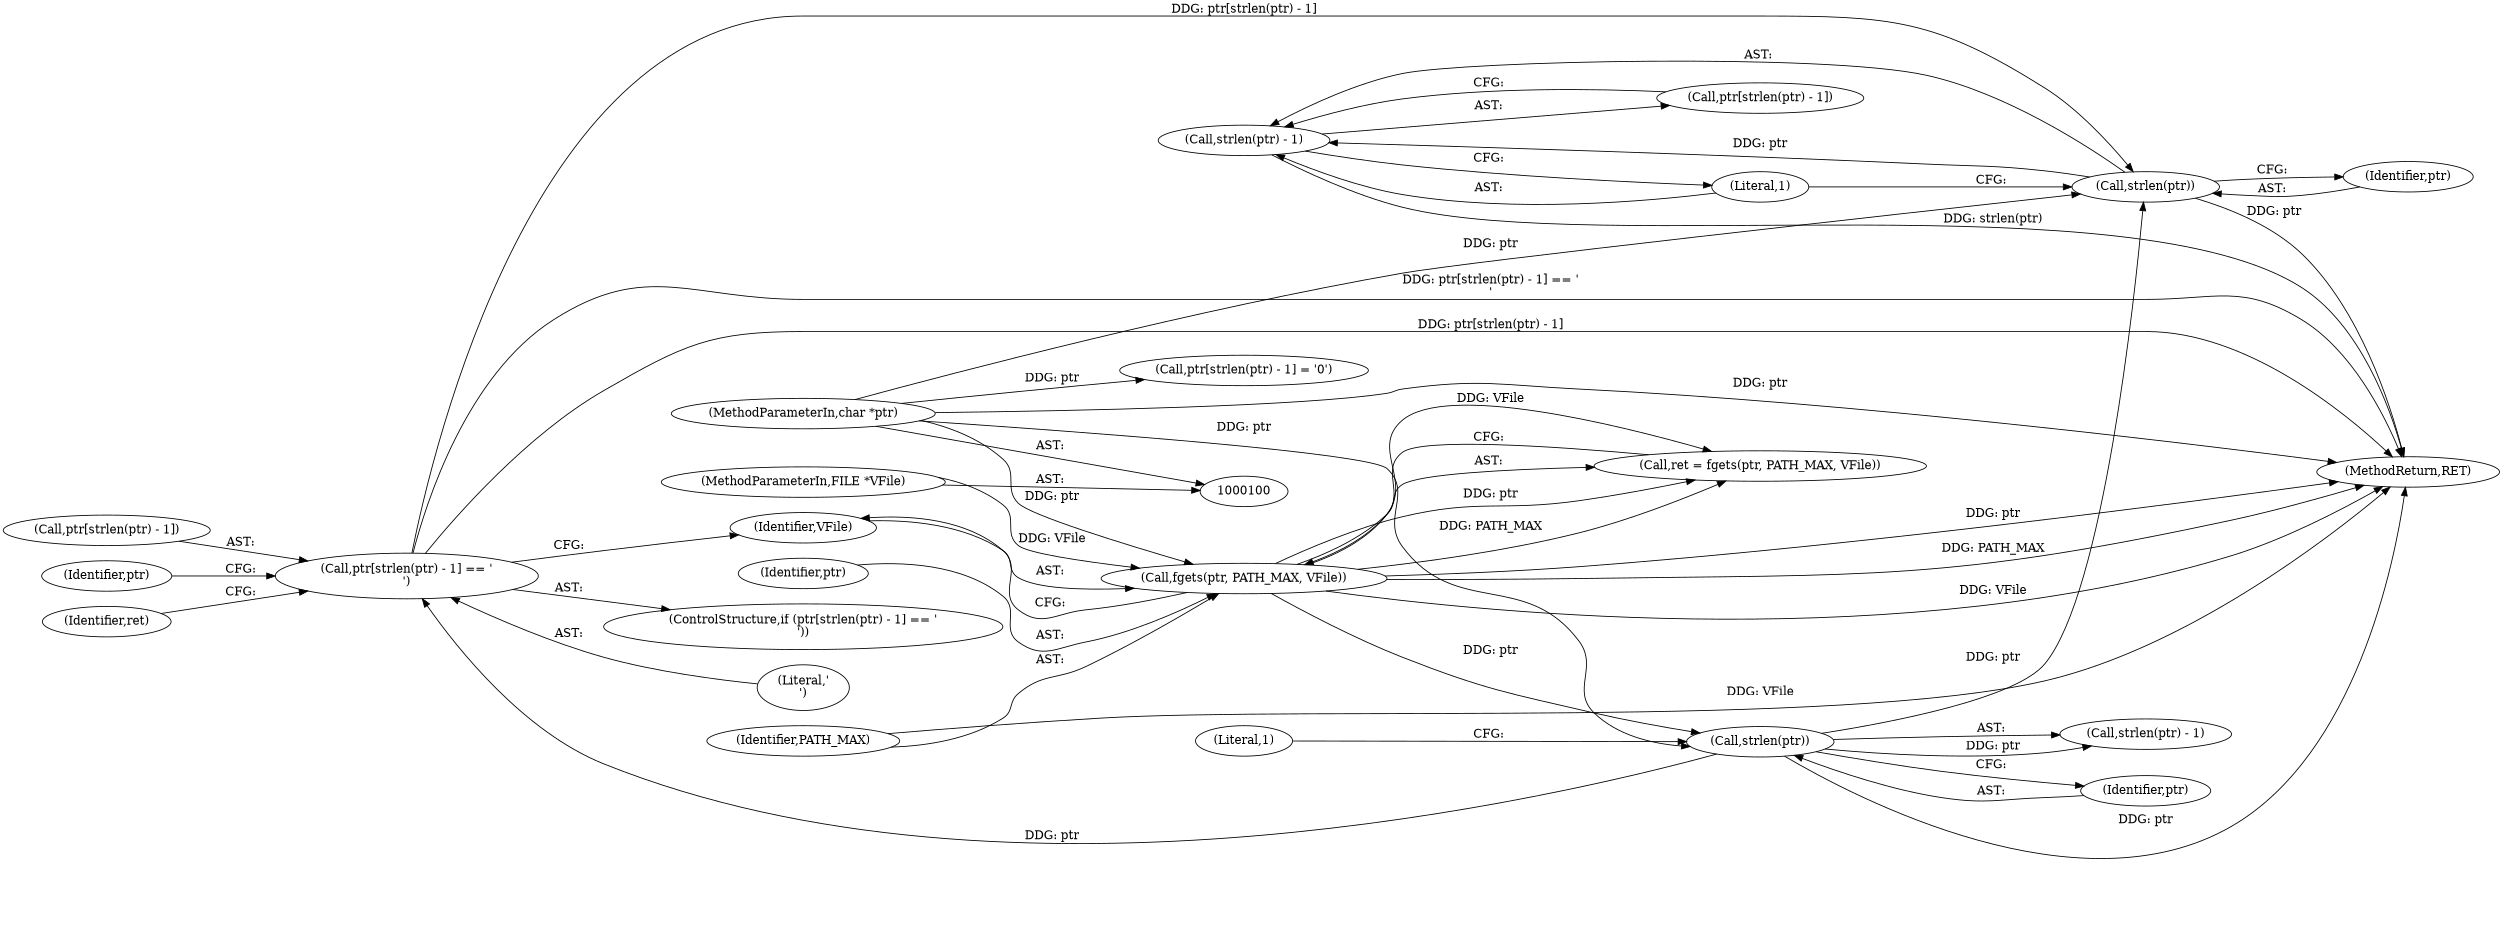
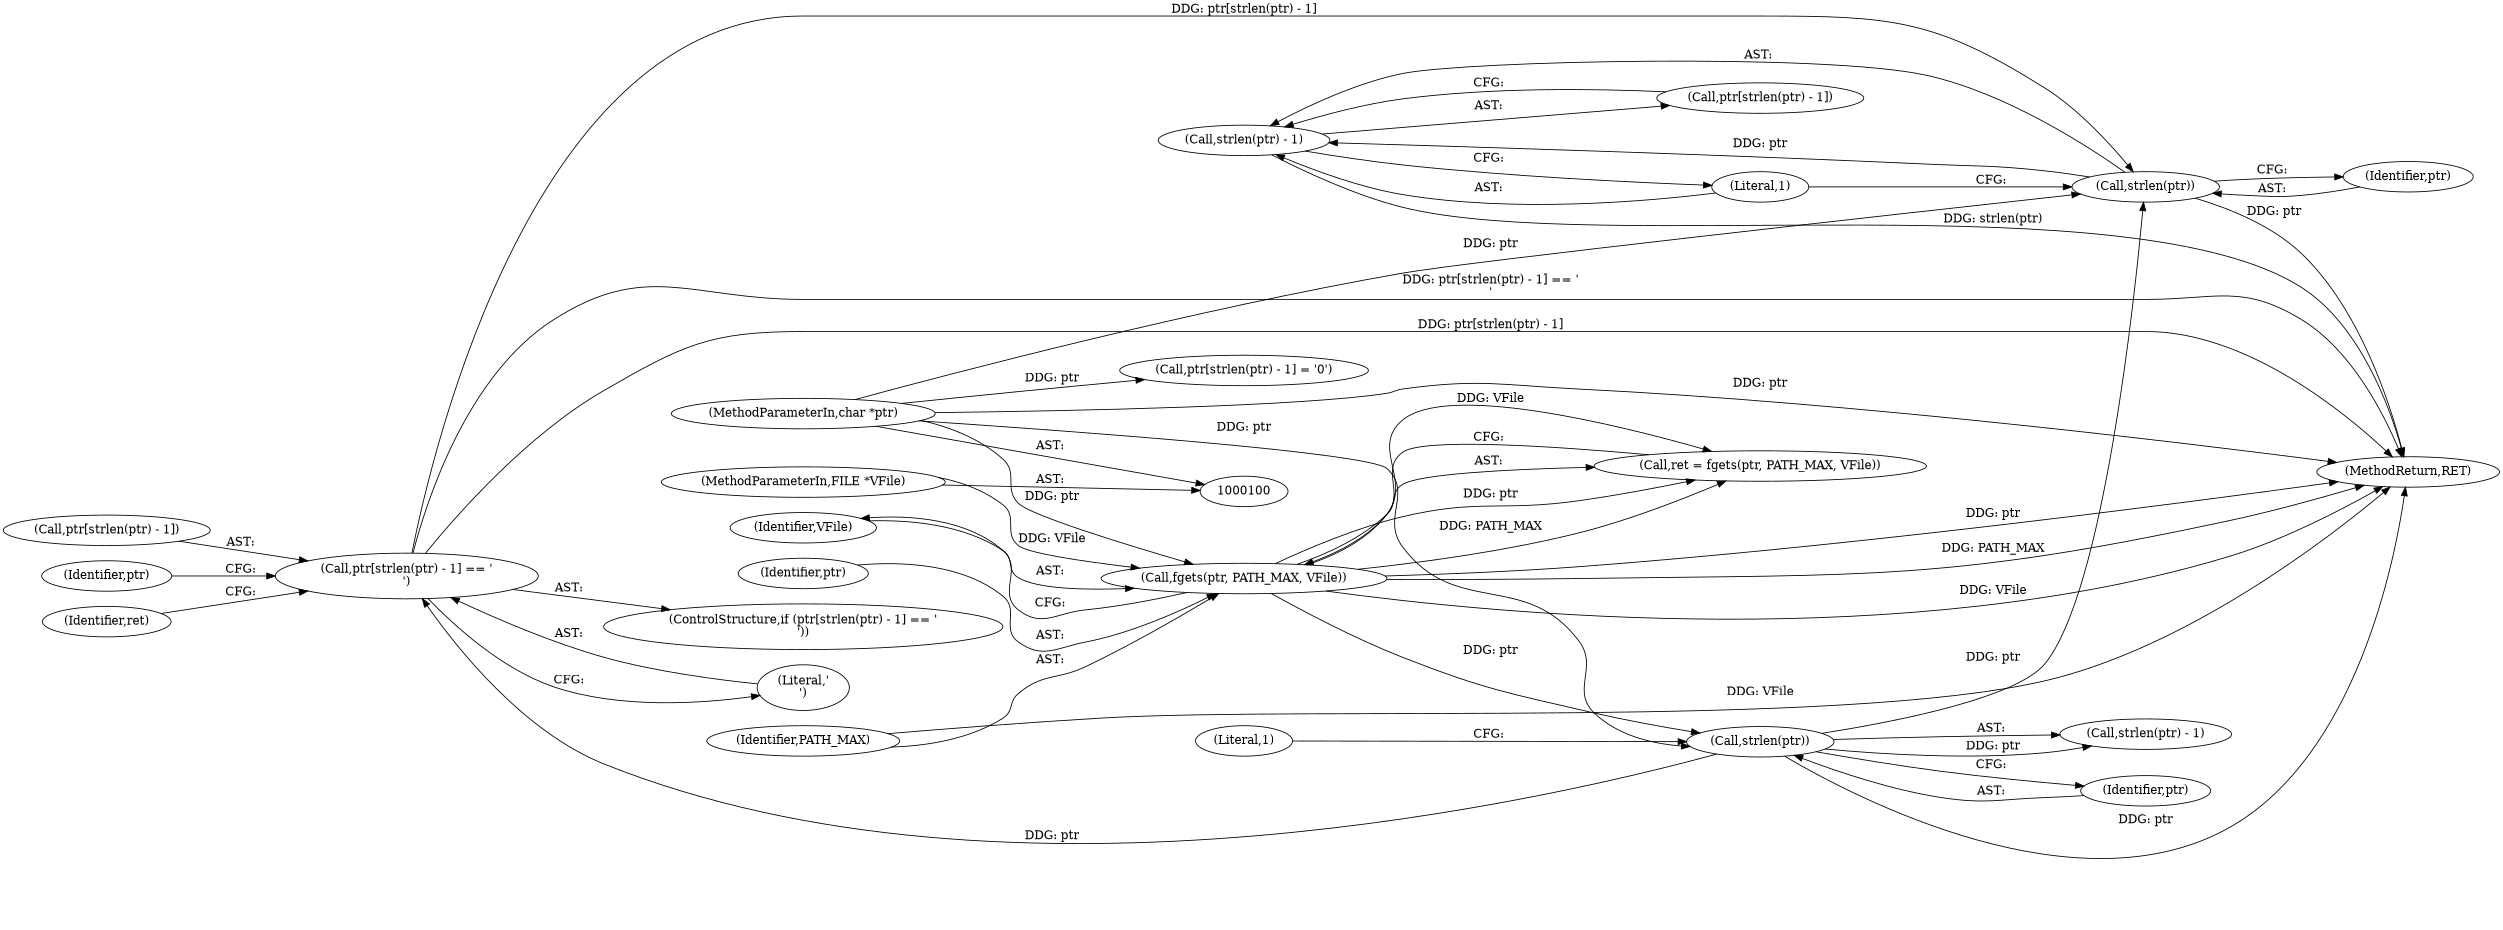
edge "(Call,ptr[strlen(ptr) - 1] == ' ')" -> "(Identifier,VFile)": now "(Call,ptr[strlen(ptr) - 1] == ' ')" -> "(Literal,' ')"
